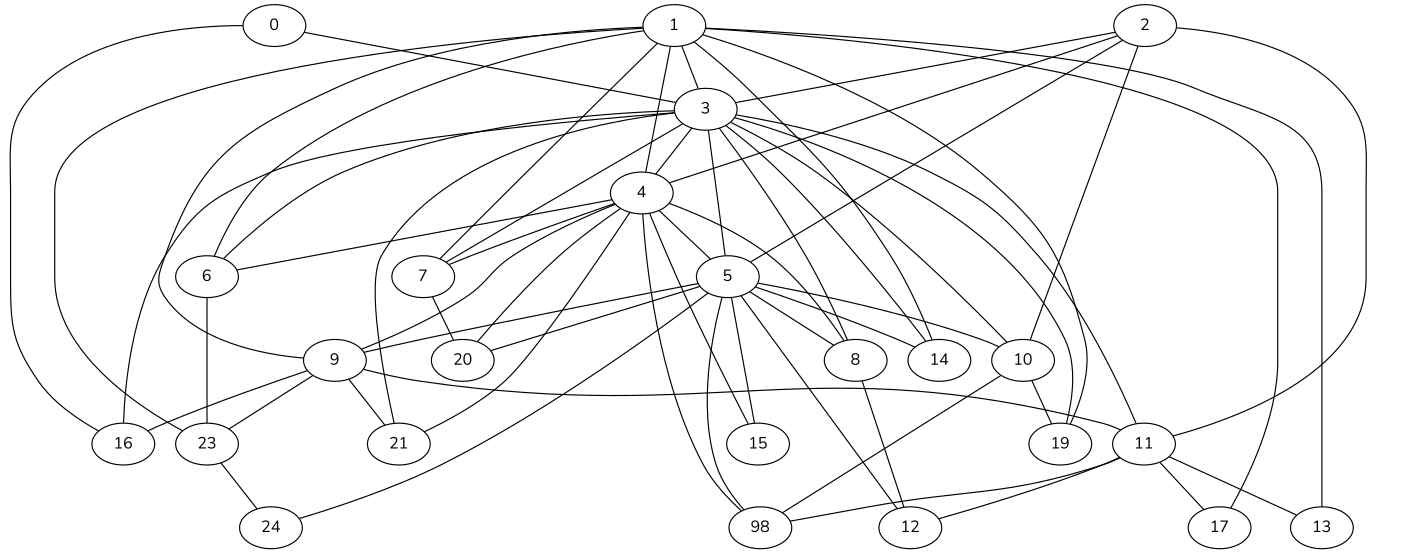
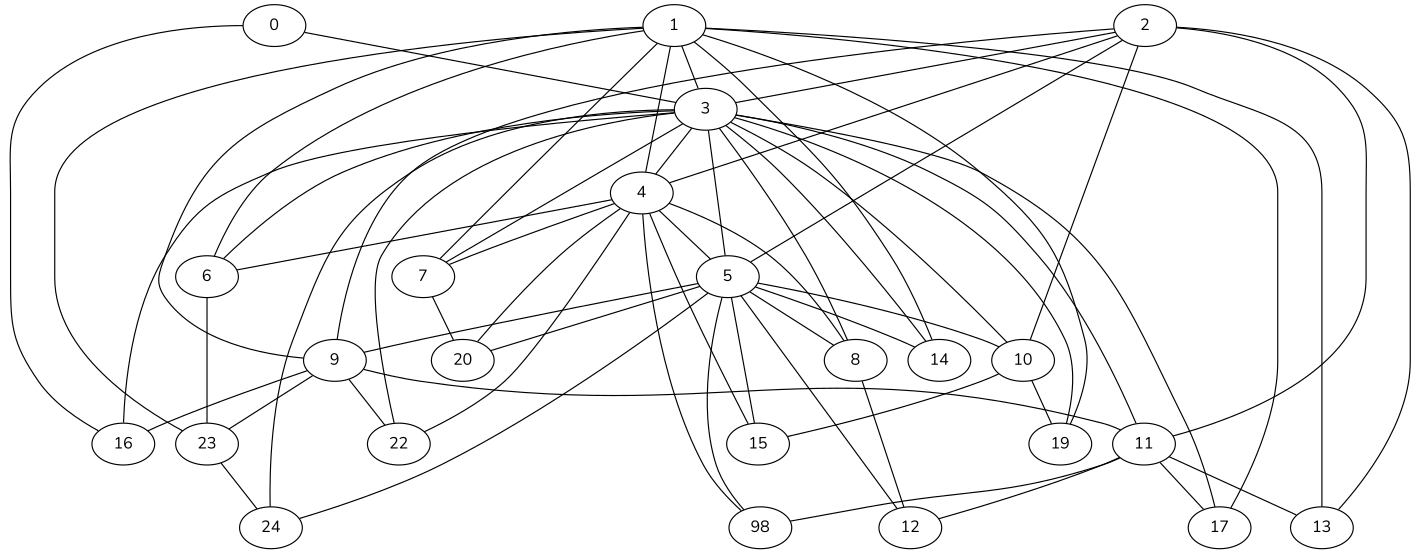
edge "2" -- "13": added
edge "3" -- "24": added
edge "3" -- "17": added
edge "4" -- "9": now "2" -- "9"
node "21": label "21" -> "22"
edge "10" -- "98": now "10" -- "15"
